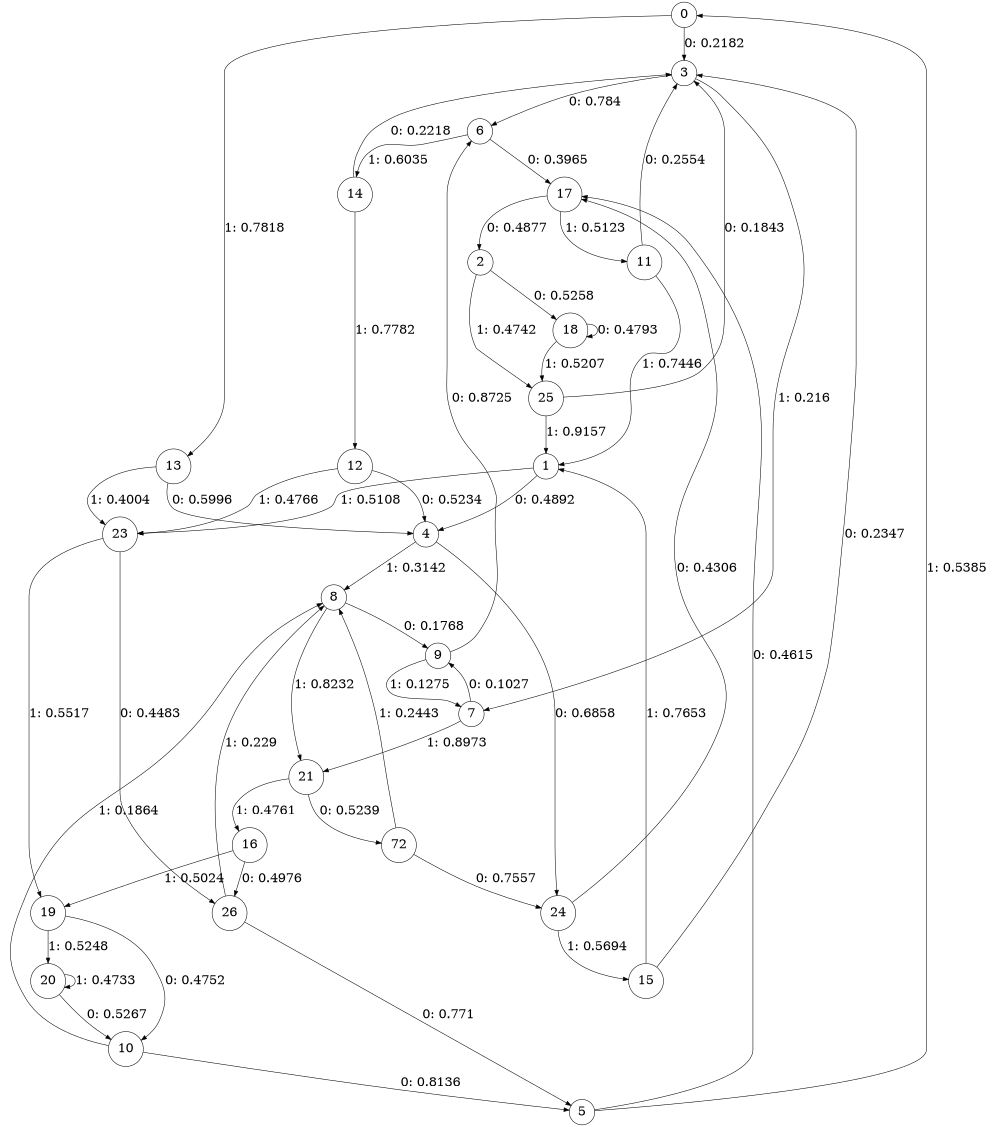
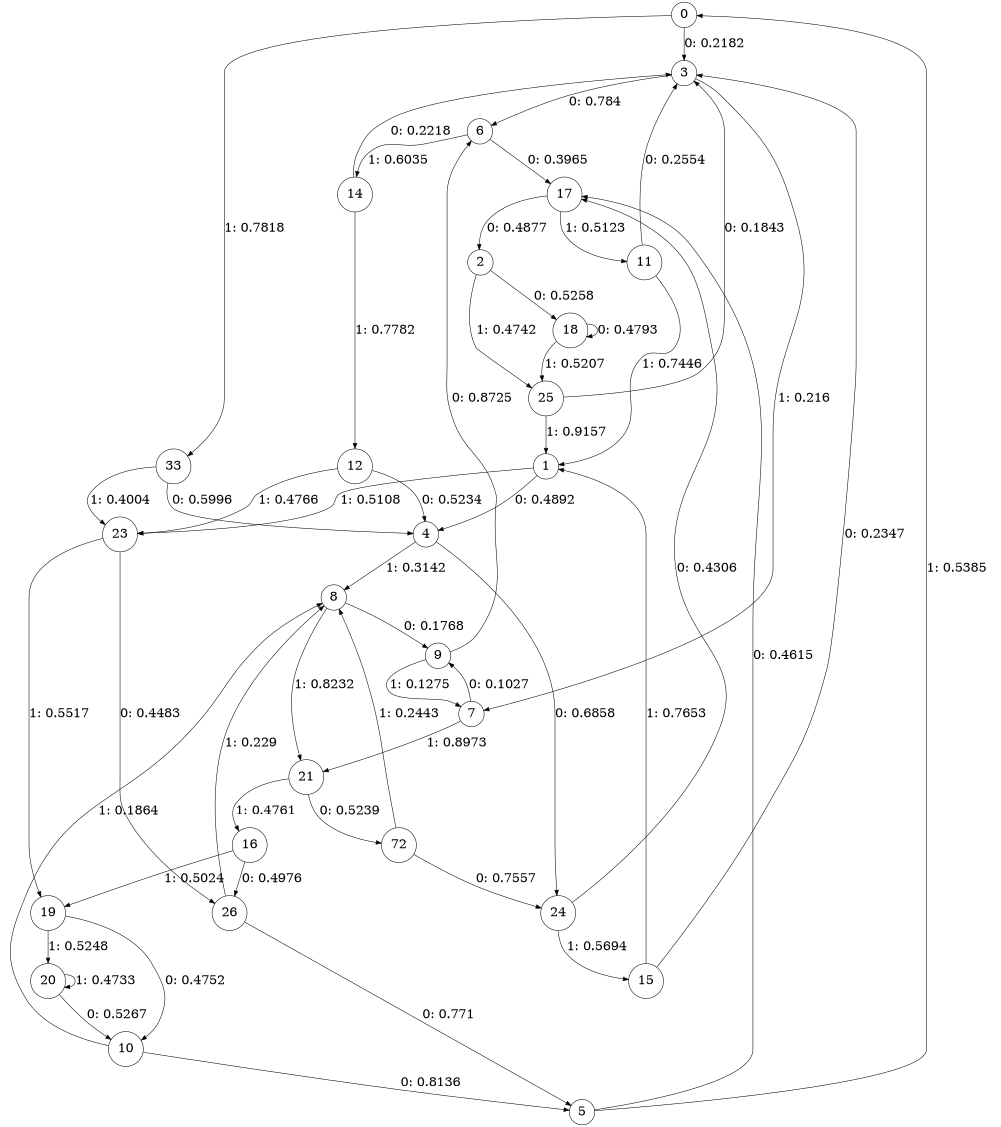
node "13": label "13" -> "33"
